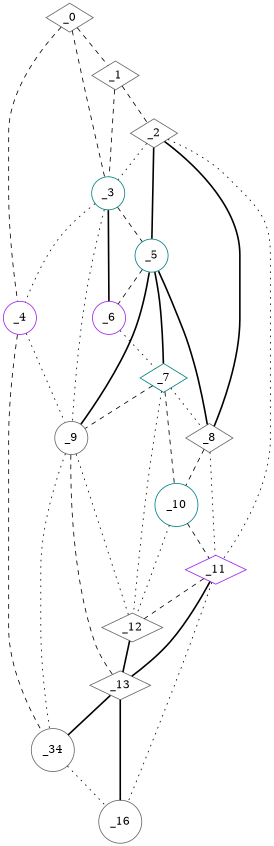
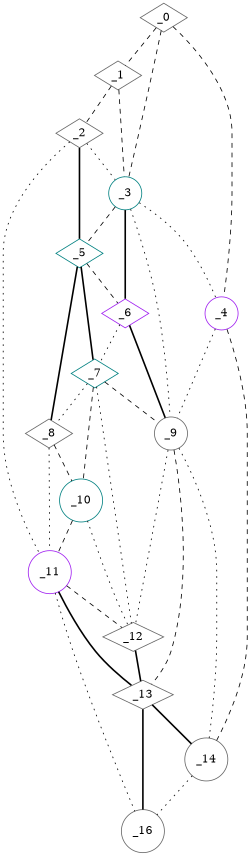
node "_5": shape circle -> diamond
edge "_2" -- "_8": removed
node "_6": shape circle -> diamond
edge "_5" -- "_9": now "_6" -- "_9"
node "_11": shape diamond -> circle
node "_34": label "_34" -> "_14"
